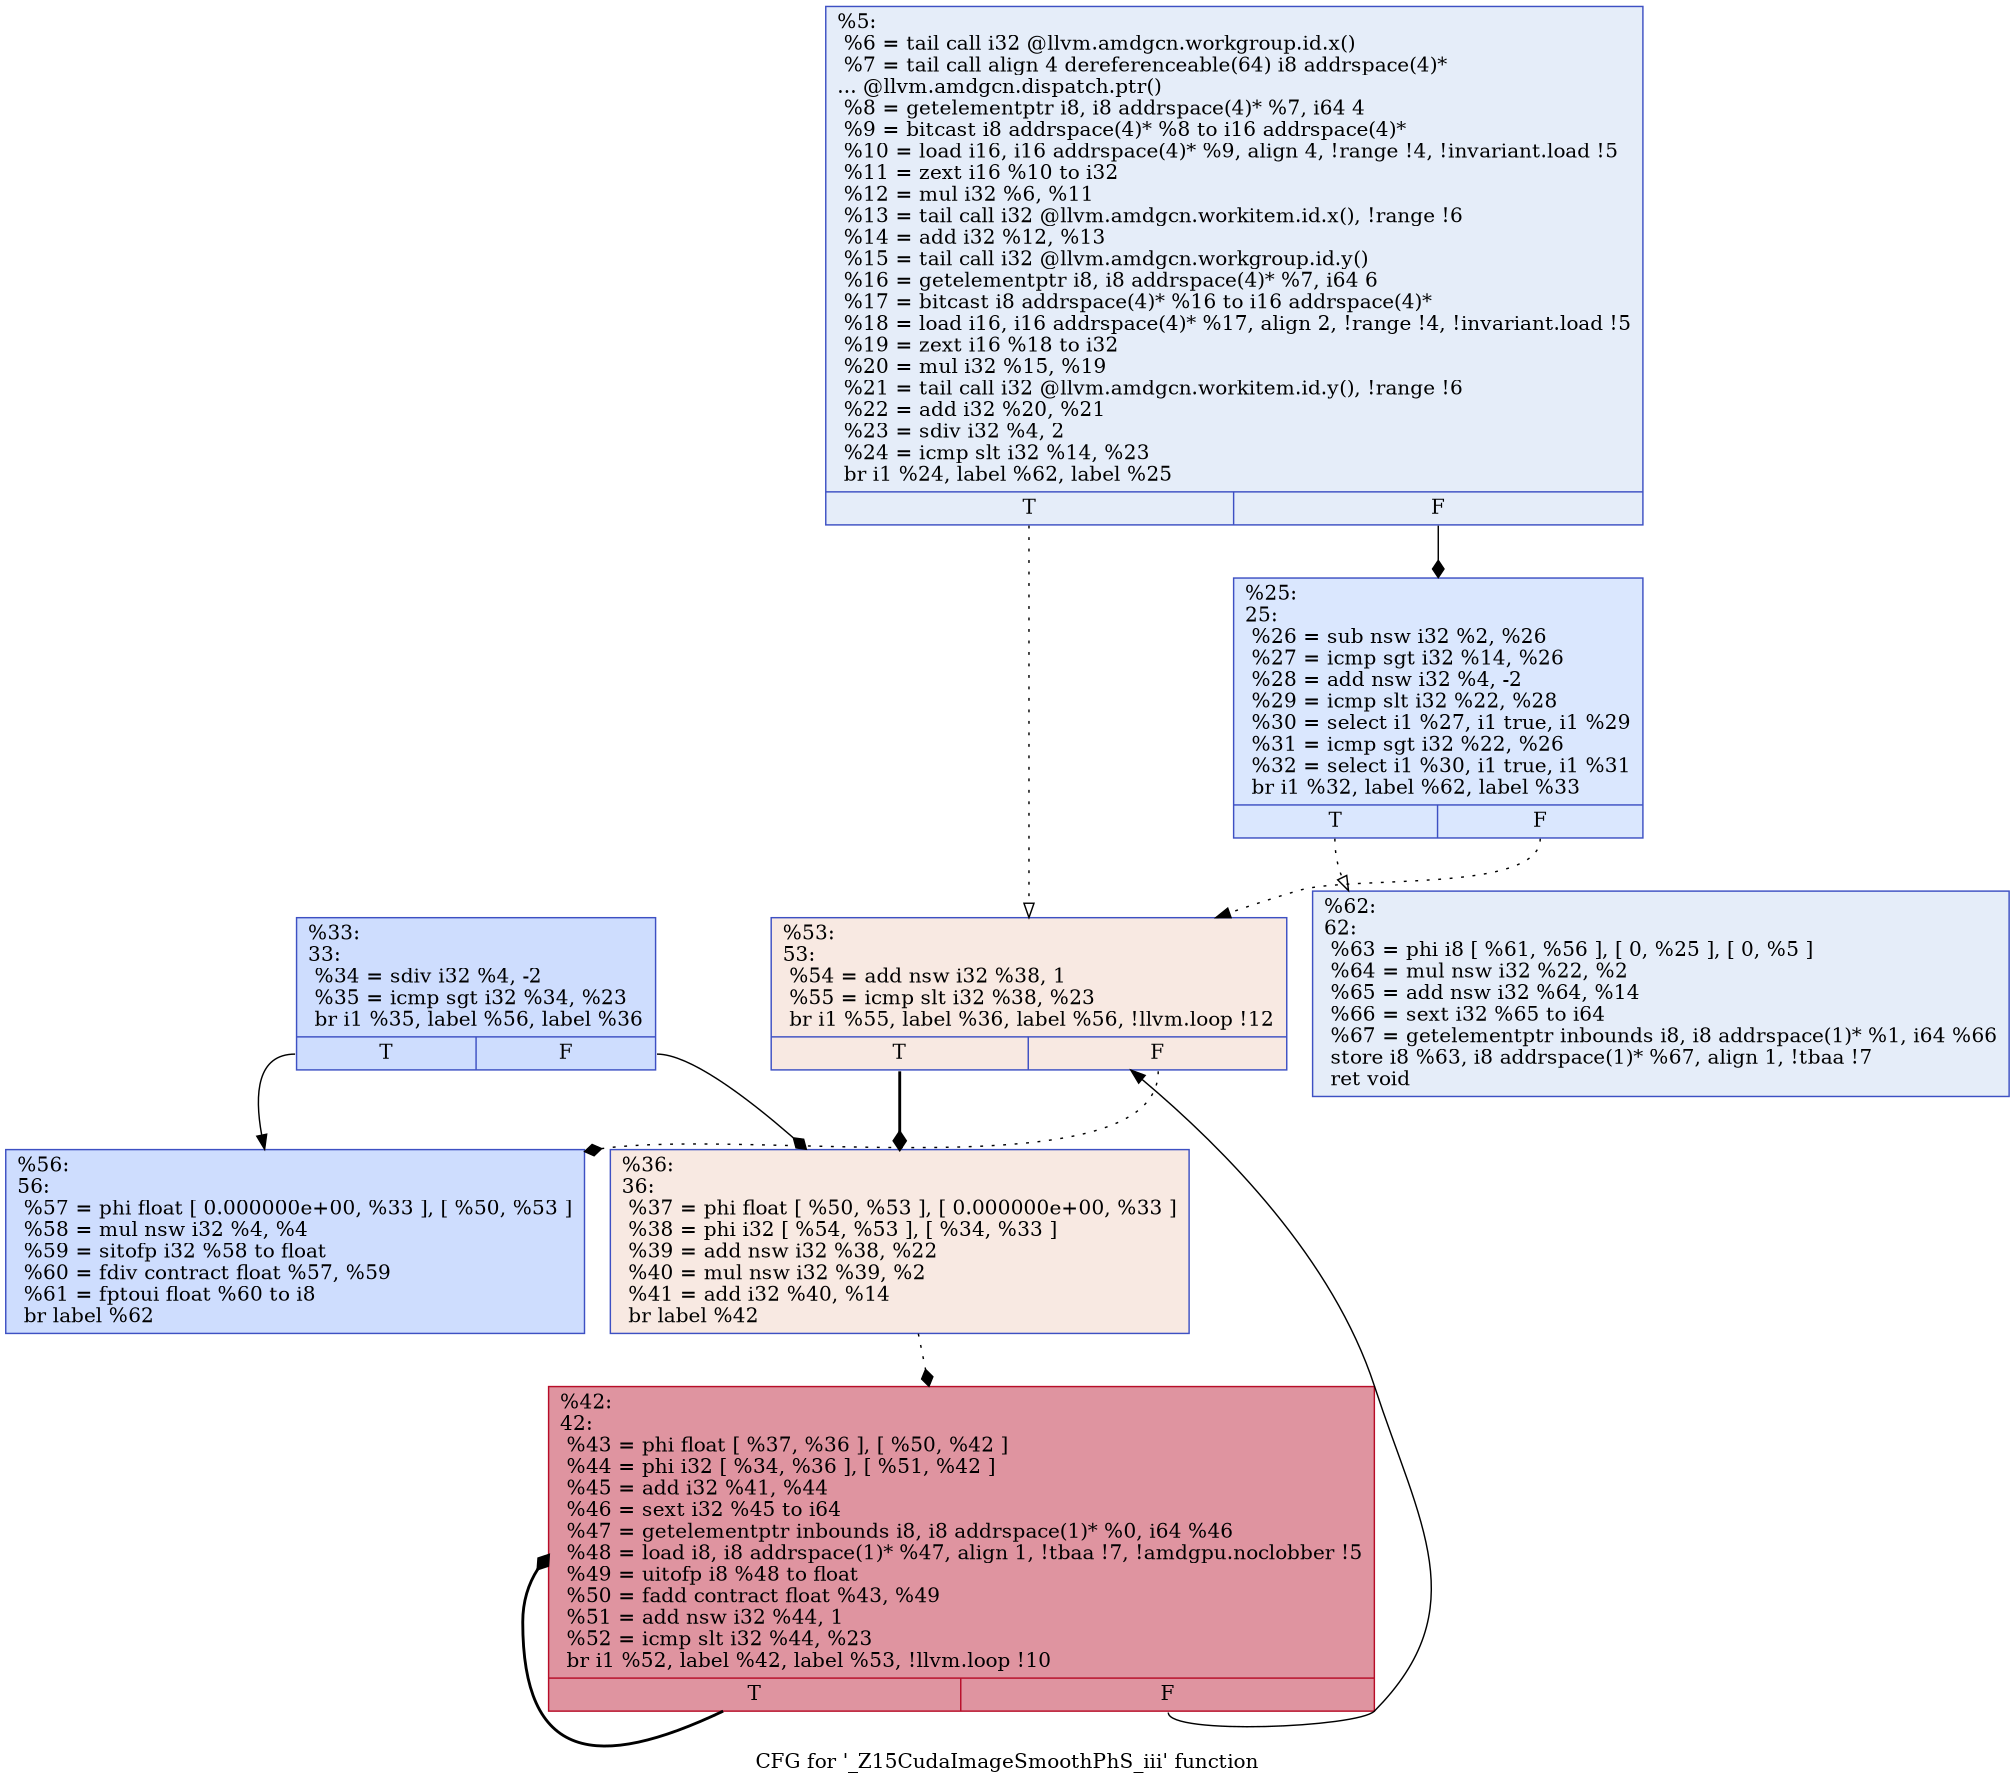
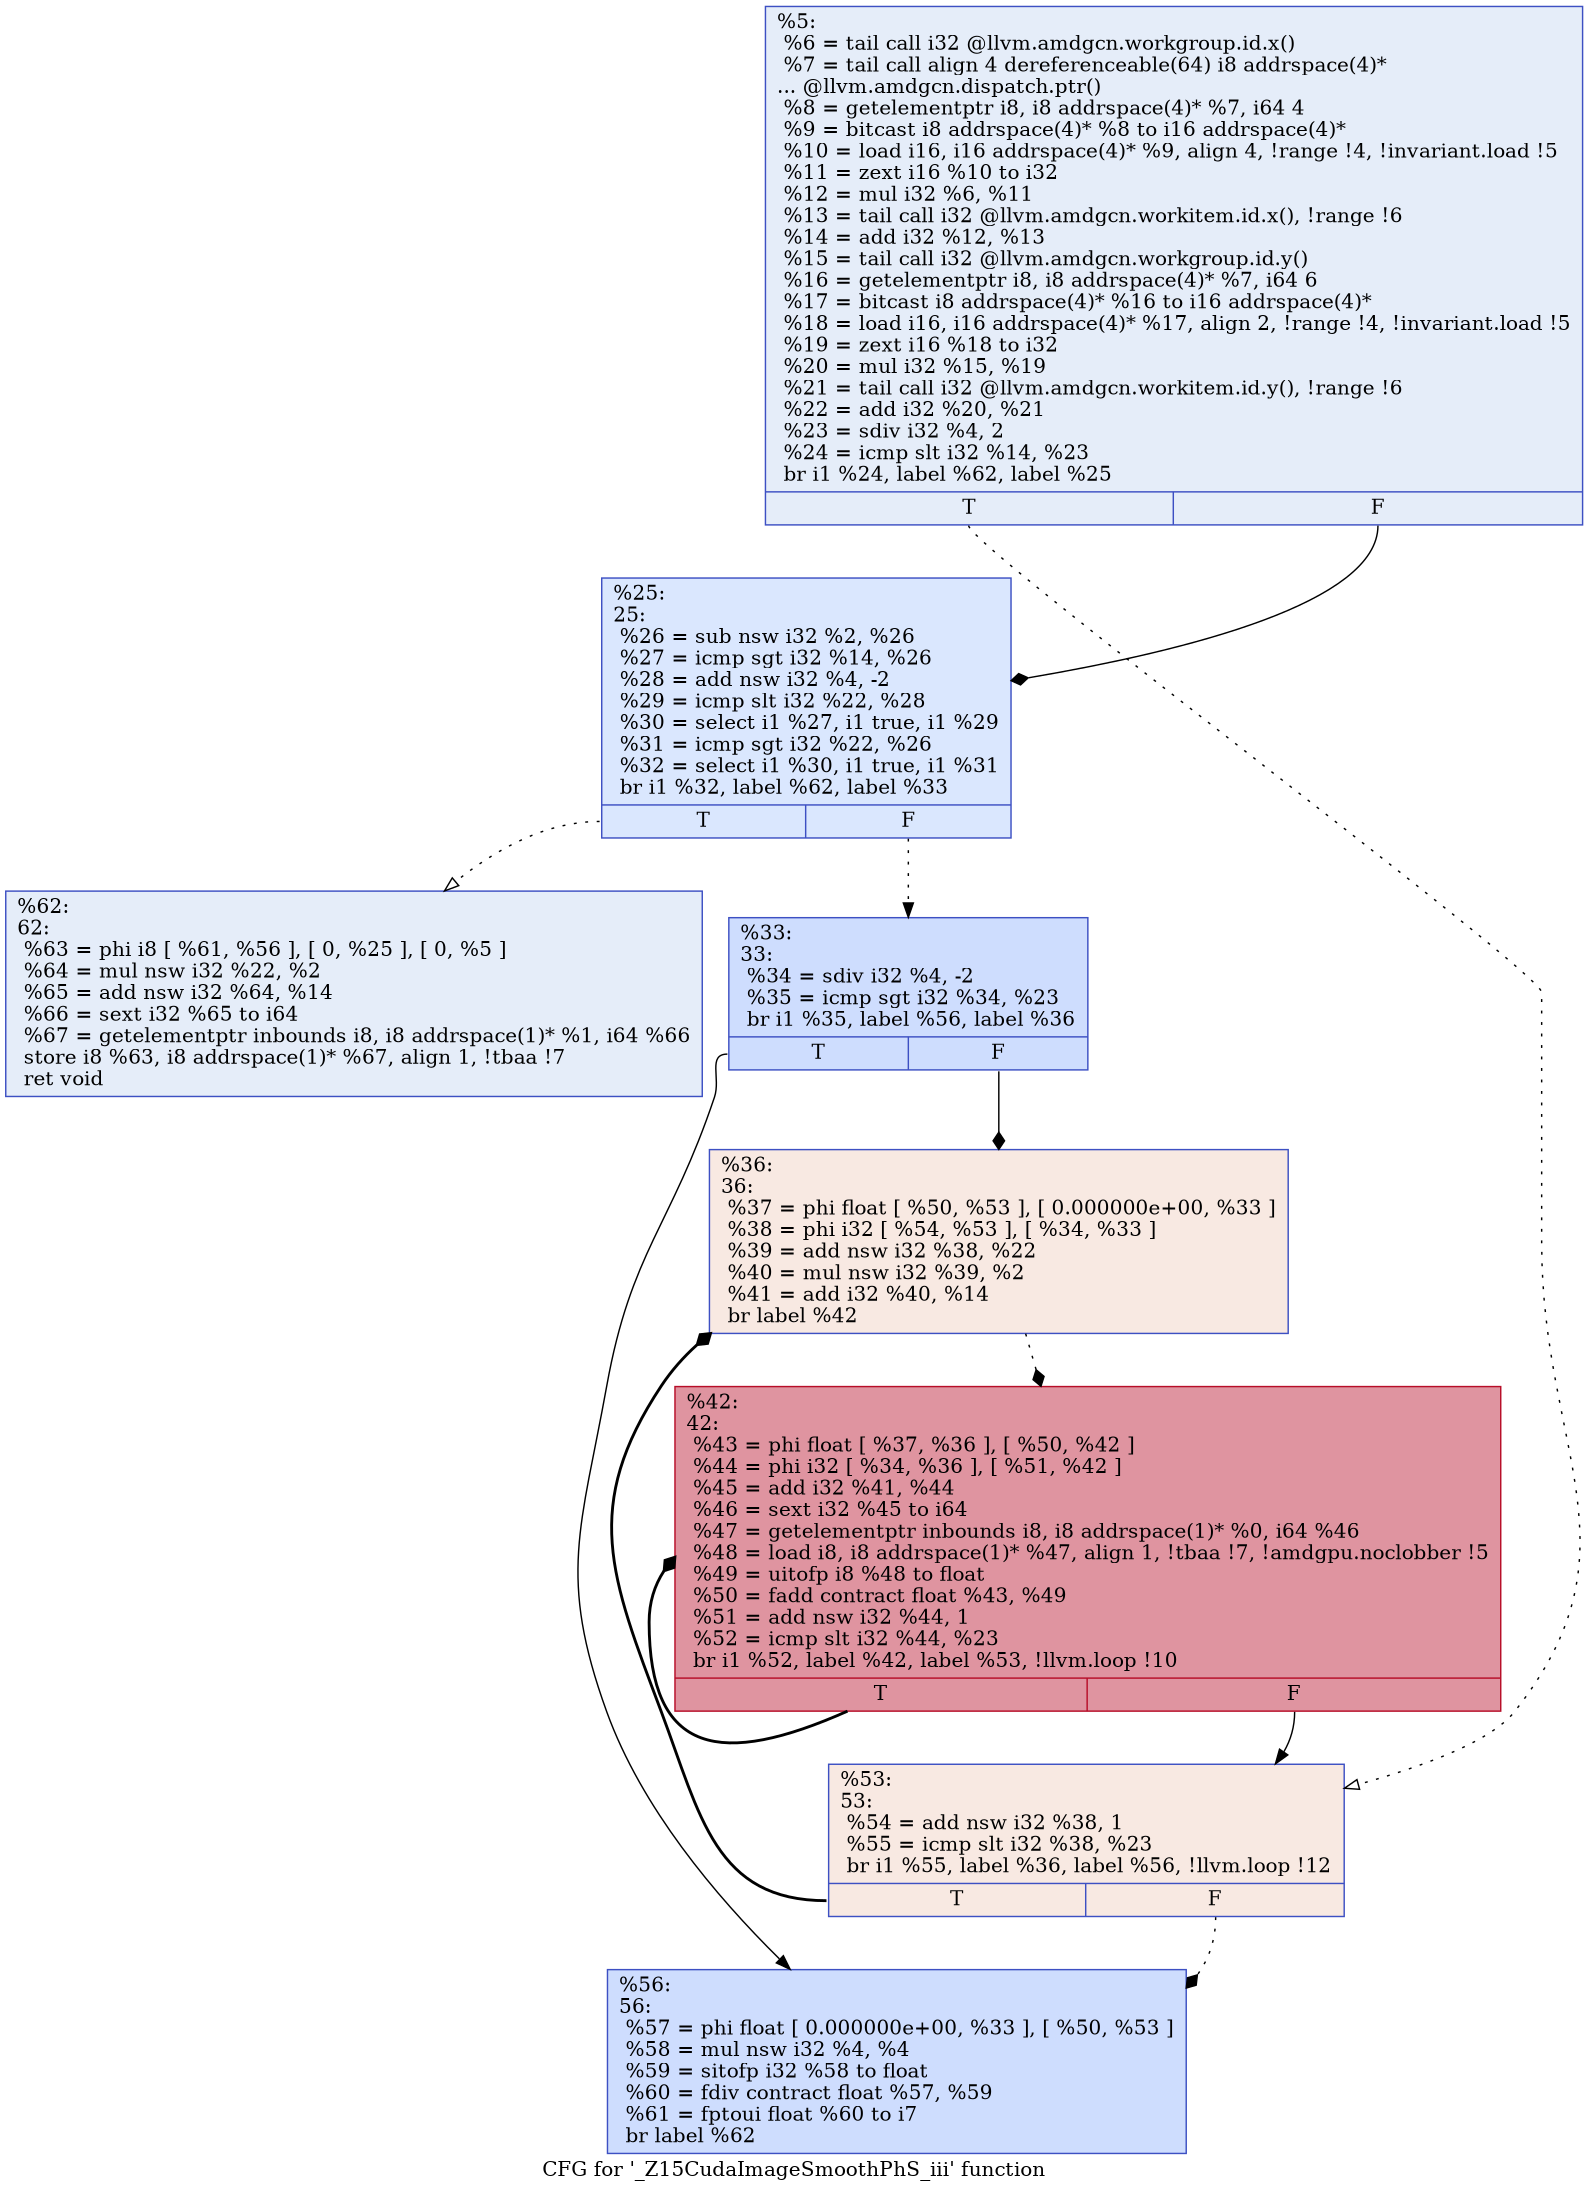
edge "%25:" -> "%53:": now "%25:" -> "%33:"
node "%56:": text "%61 = fptoui float %60 to i8" -> "%61 = fptoui float %60 to i7"
